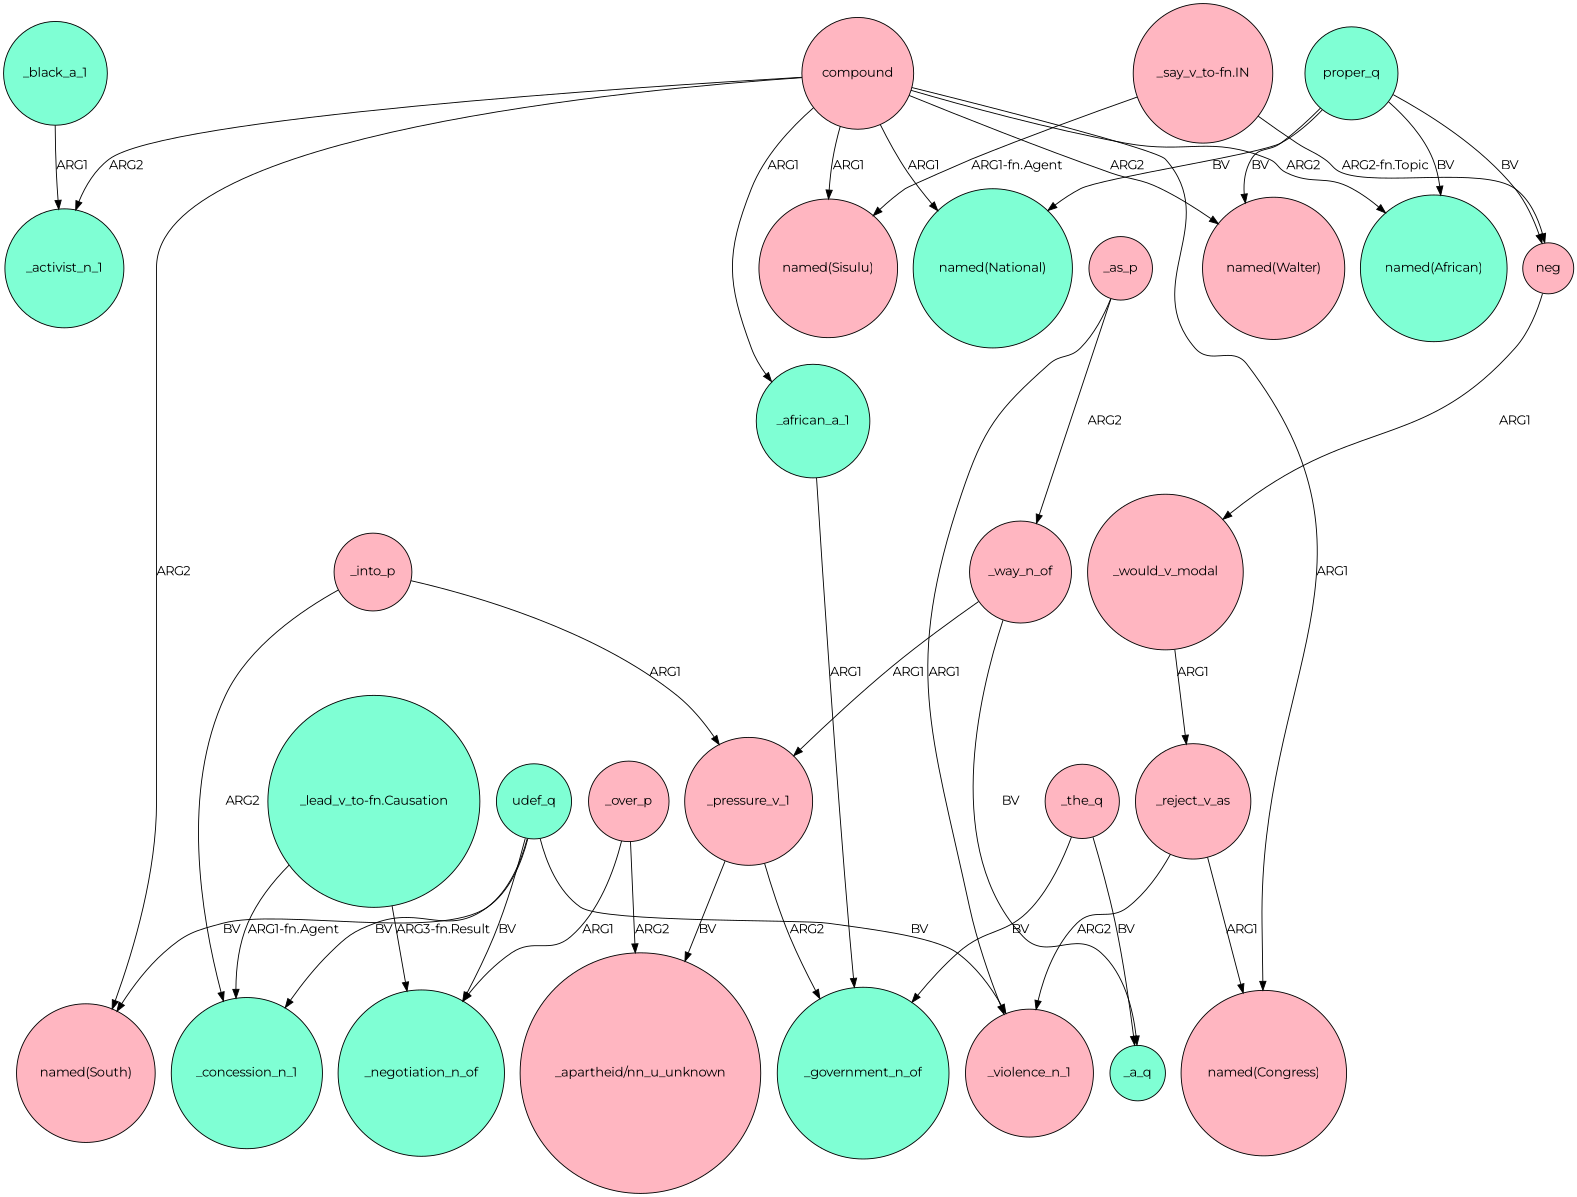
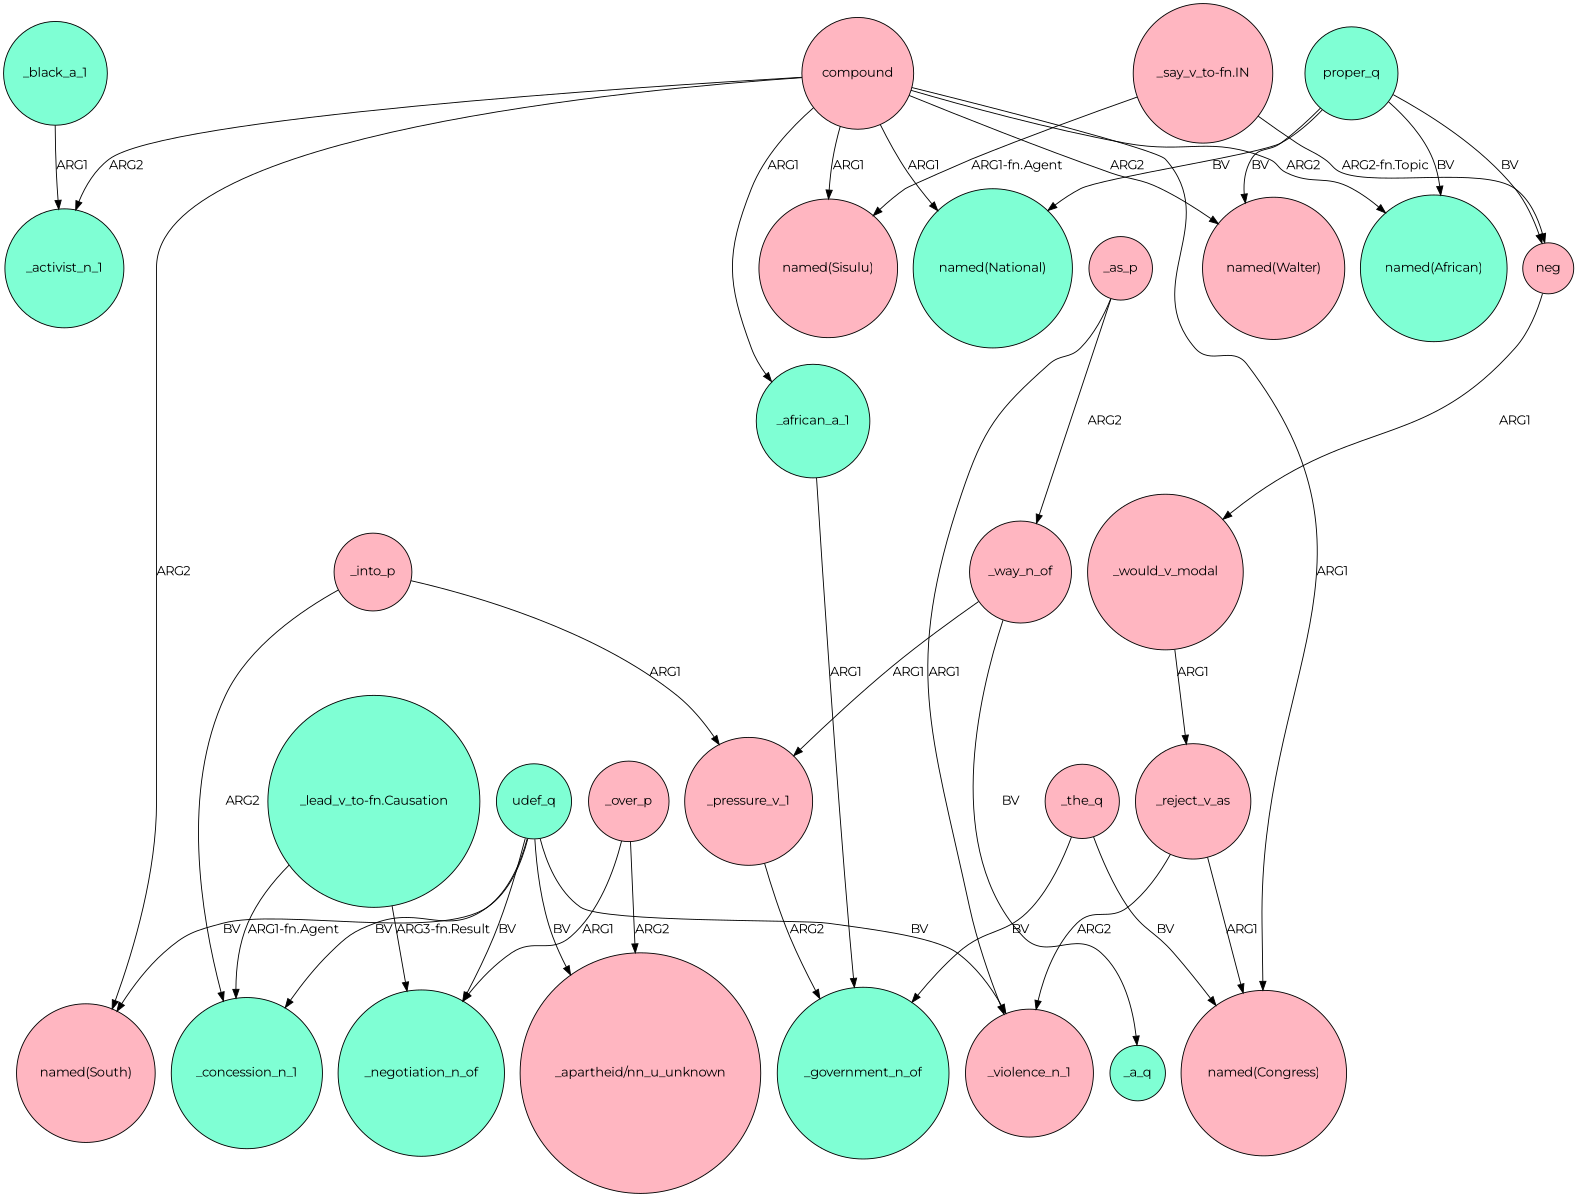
edge "_pressure_v_1" -> "_apartheid/nn_u_unknown": now "udef_q" -> "_apartheid/nn_u_unknown"
edge "_the_q" -> "_a_q": now "_the_q" -> "named(Congress)"
